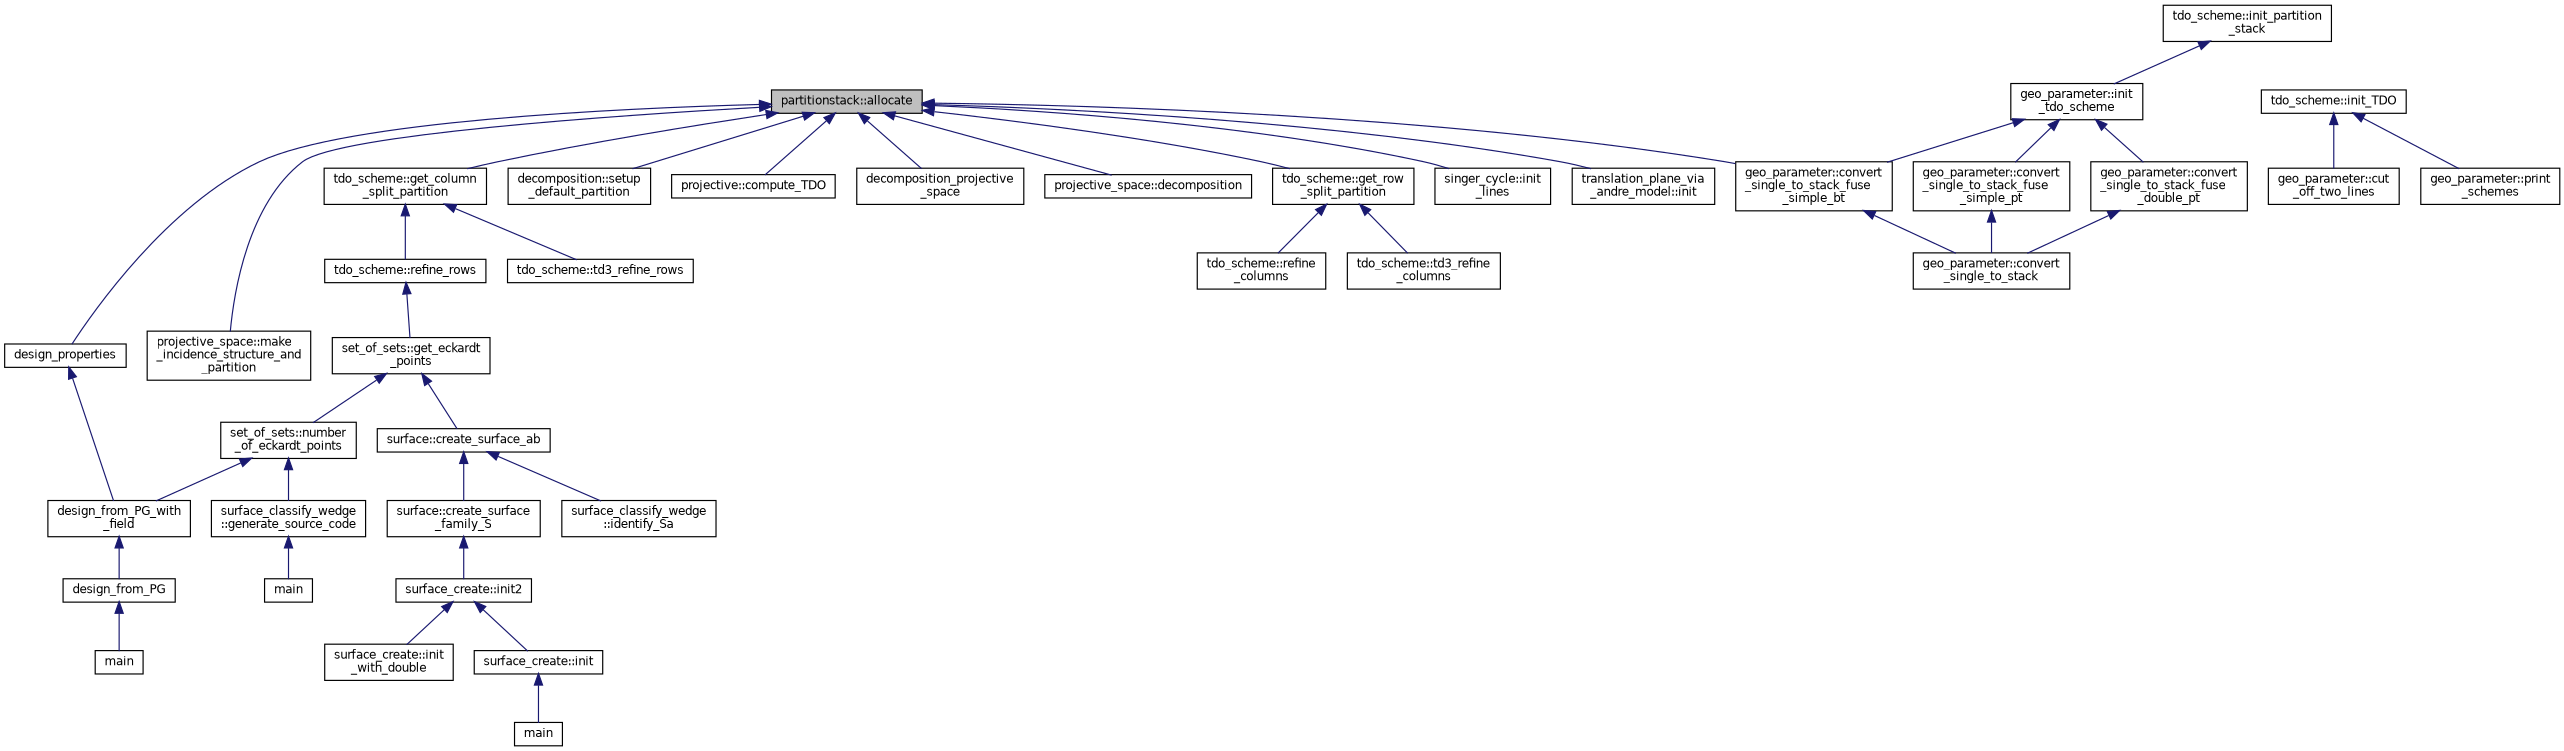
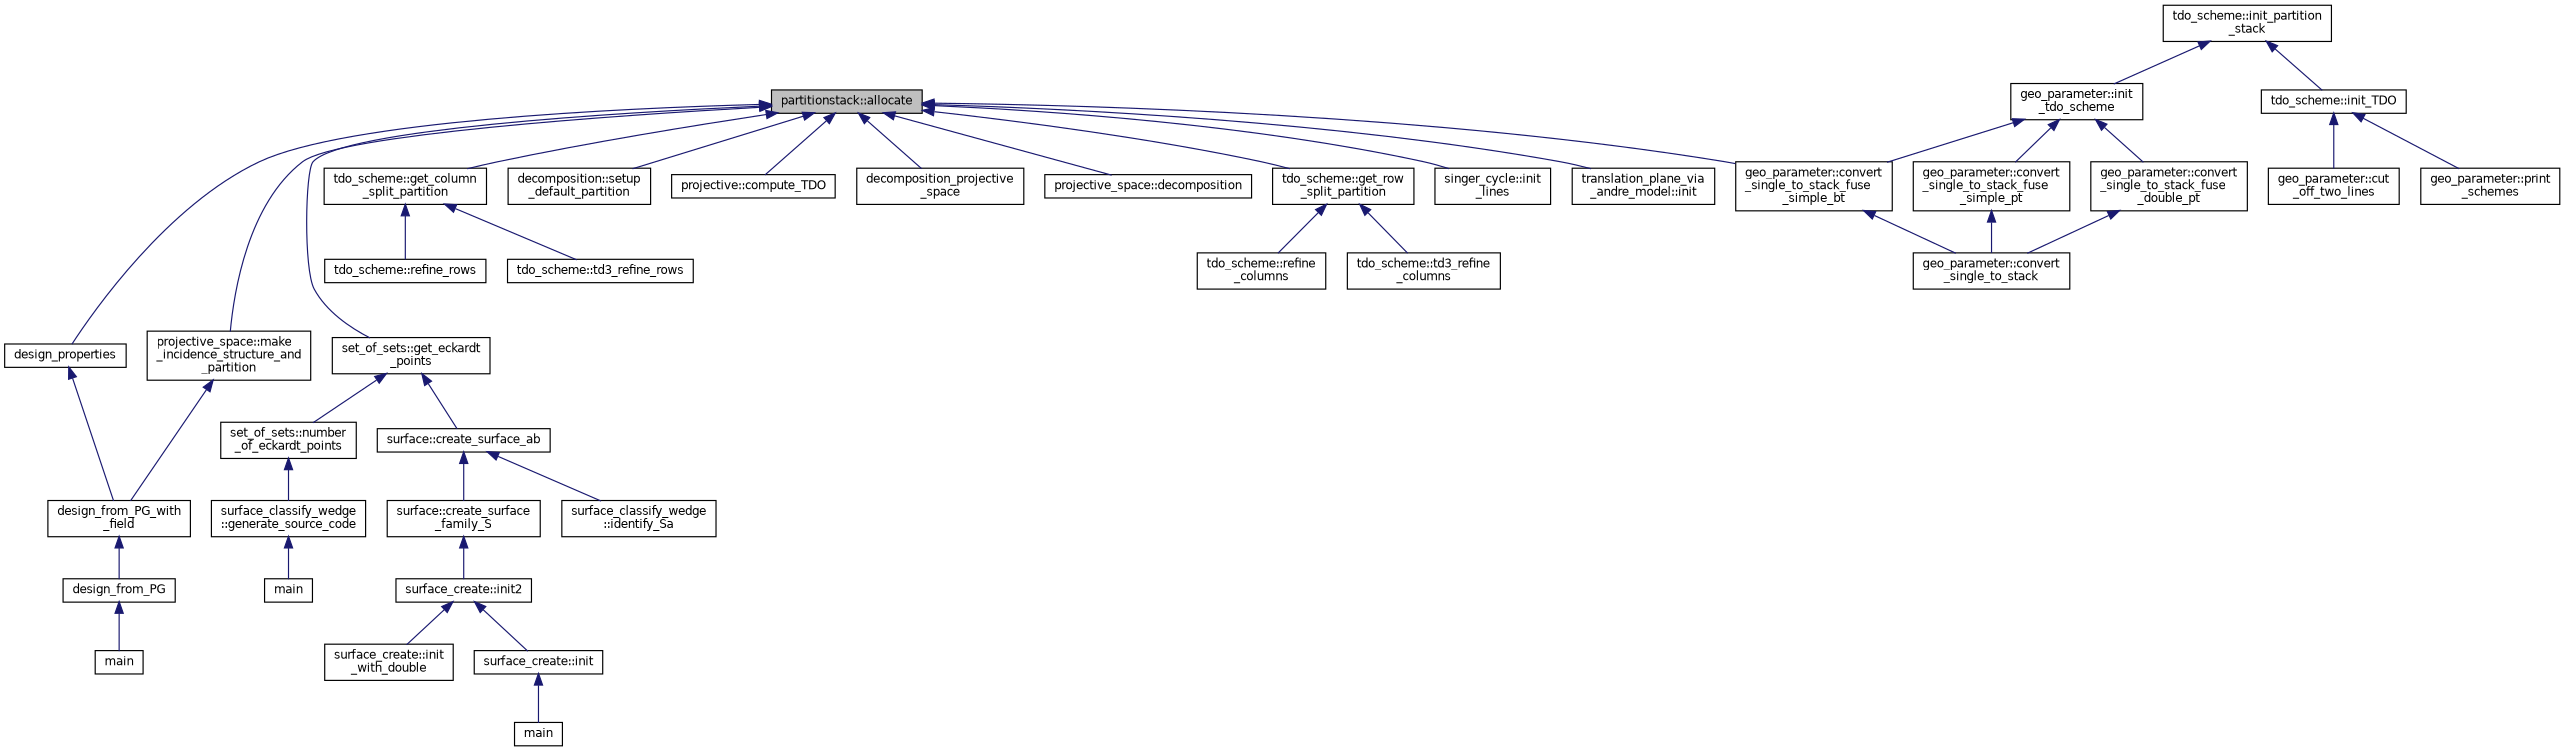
edge "tdo_scheme::init_TDO" -> "tdo_scheme::init_partition _stack": added
edge "set_of_sets::get_eckardt _points" -> "tdo_scheme::refine_rows": now "set_of_sets::get_eckardt _points" -> "partitionstack::allocate"
edge "design_from_PG_with _field" -> "set_of_sets::number _of_eckardt_points": now "design_from_PG_with _field" -> "projective_space::make _incidence_structure_and _partition"
